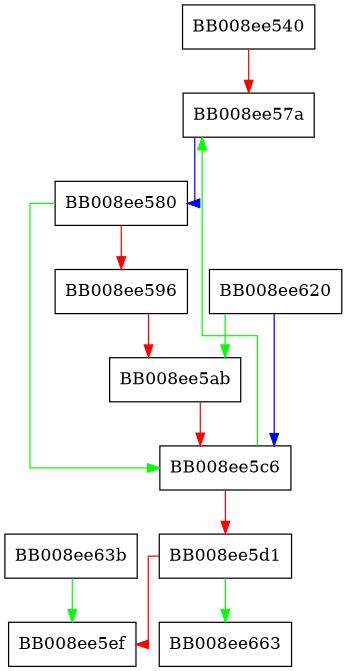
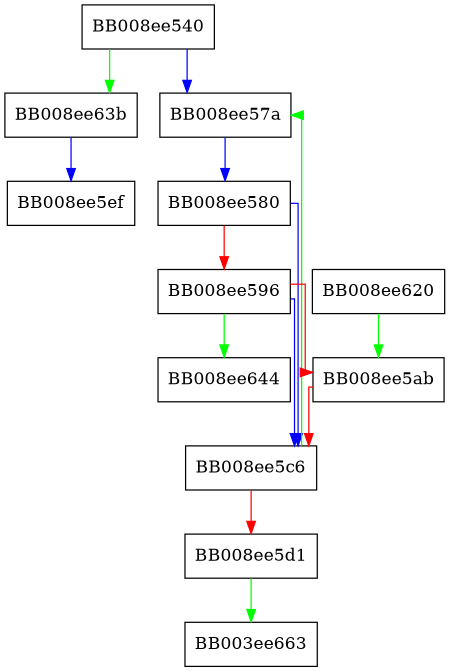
edge "BB008ee540" -> "BB008ee63b": added
edge "BB008ee540" -> "BB008ee57a": color red -> blue
edge "BB008ee620" -> "BB008ee5c6": now "BB008ee596" -> "BB008ee5c6"
node "BB008ee644": added
edge "BB008ee580" -> "BB008ee5c6": color green -> blue
edge "BB008ee63b" -> "BB008ee5ef": color green -> blue
edge "BB008ee5d1" -> "BB008ee5ef": removed
node "BB008ee663": label "BB008ee663" -> "BB003ee663"
